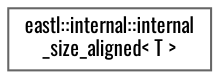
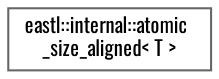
node "eastl::internal::internal _size_aligned< T >": label "eastl::internal::internal _size_aligned< T >" -> "eastl::internal::atomic _size_aligned< T >"
